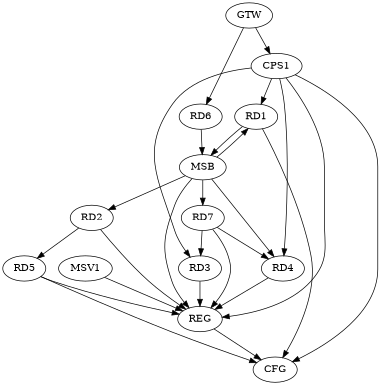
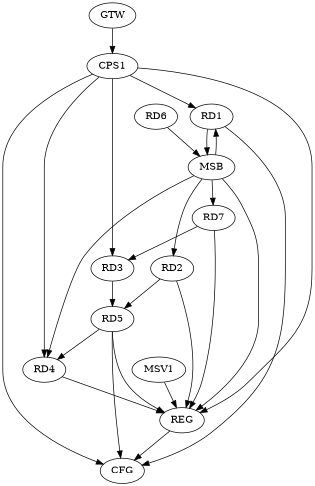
edge "GTW" -> "RD6": removed
edge "RD7" -> "RD4": now "RD5" -> "RD4"
edge "RD3" -> "REG": now "RD3" -> "RD5"
